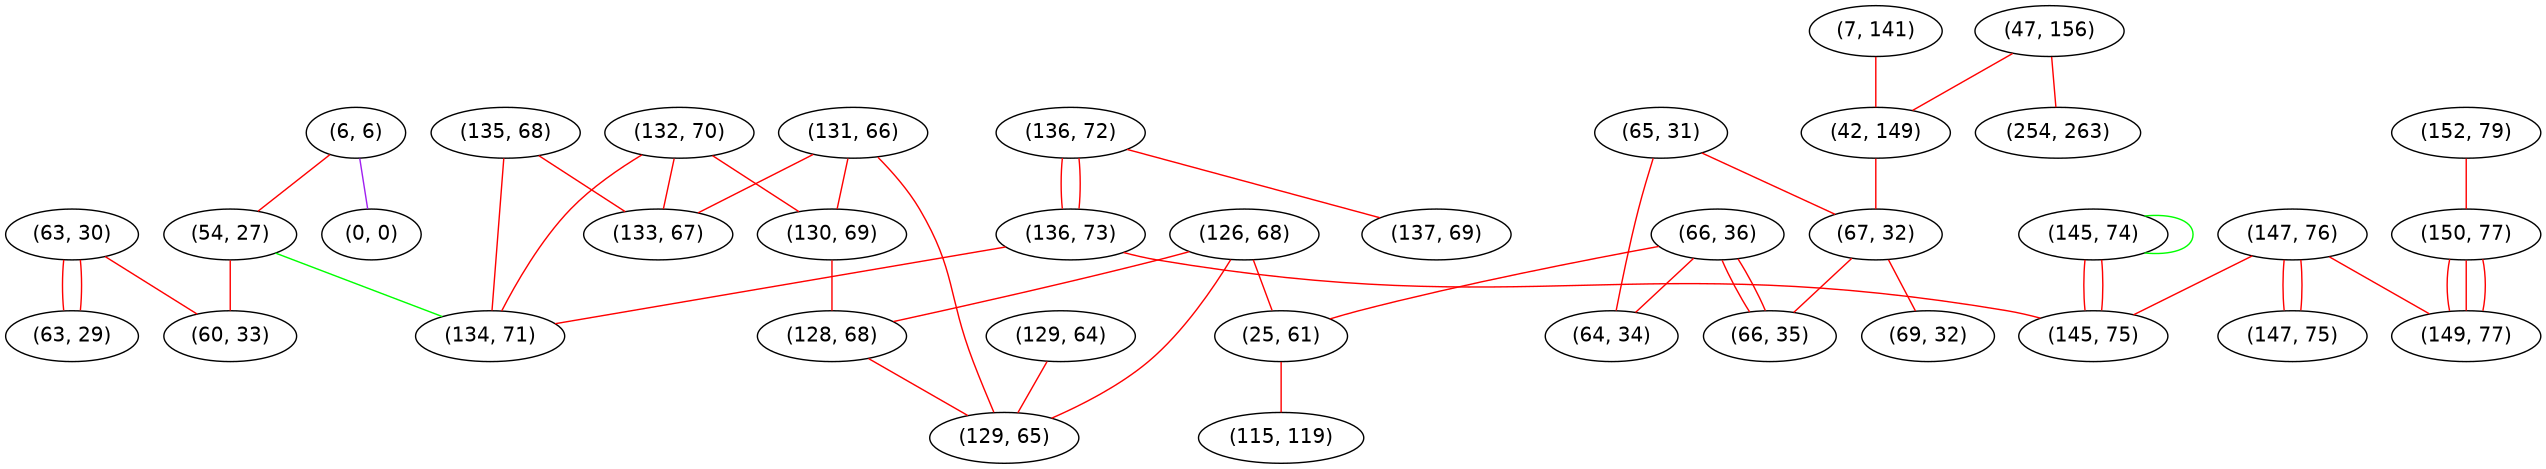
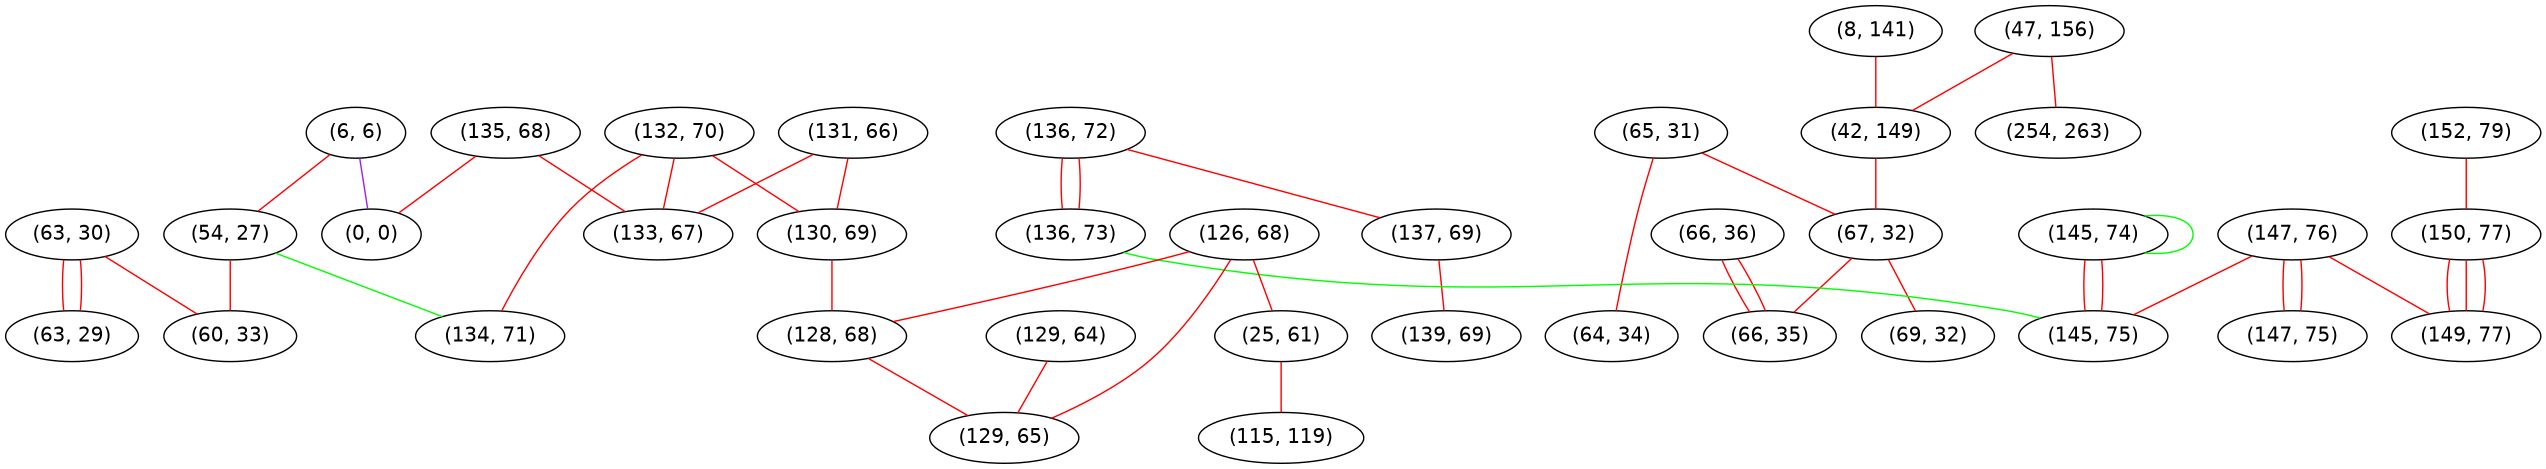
node "(7, 141)": label "(7, 141)" -> "(8, 141)"
edge "(135, 68)" -- "(134, 71)": now "(135, 68)" -- "(0, 0)"
edge "(131, 66)" -- "(129, 65)": removed
edge "(66, 36)" -- "(25, 61)": removed
edge "(136, 73)" -- "(134, 71)": removed
edge "(136, 73)" -- "(145, 75)": color red -> green
edge "(66, 36)" -- "(64, 34)": removed
node "(139, 69)": added
